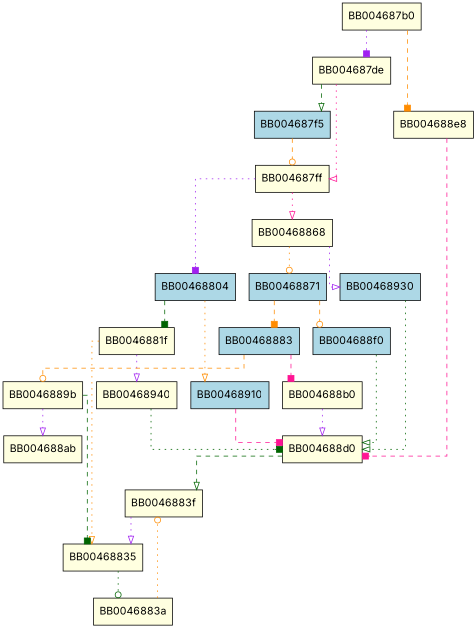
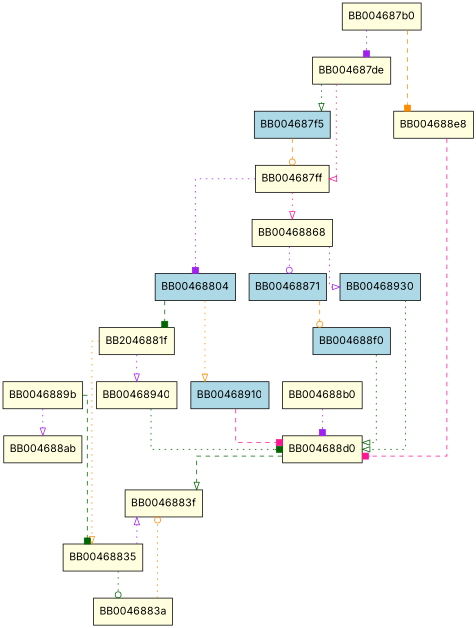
edge "BB004687de" -> "BB004687f5": style dashed -> dotted
edge "BB00468868" -> "BB00468871": color darkorange -> purple
node "BB0046881f": label "BB0046881f" -> "BB2046881f"
node "BB00468883": removed
edge "BB004688b0" -> "BB004688d0": arrowhead onormal -> box
edge "BB0046883f" -> "BB00468835": reversed
